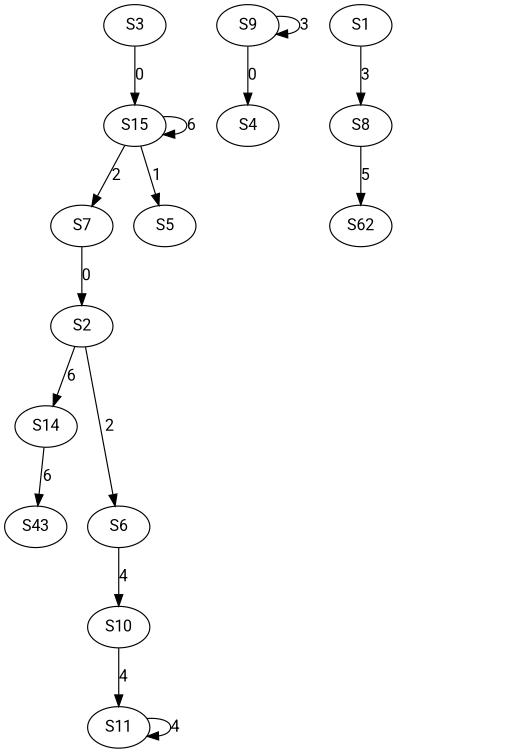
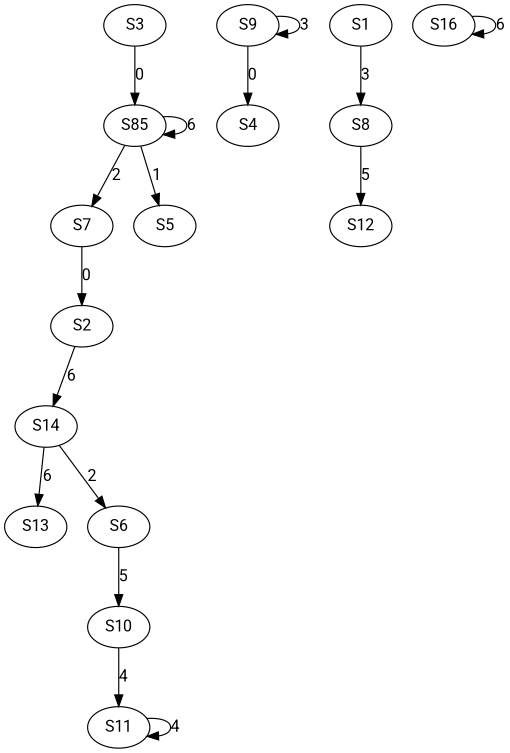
node "S16": added
node "S15": label "S15" -> "S85"
node "S62": label "S62" -> "S12"
edge "S2" -> "S6": now "S14" -> "S6"
node "S43": label "S43" -> "S13"
edge "S6" -> "S10": label "4" -> "5"
